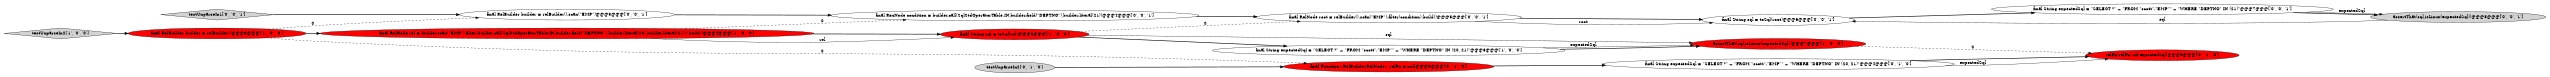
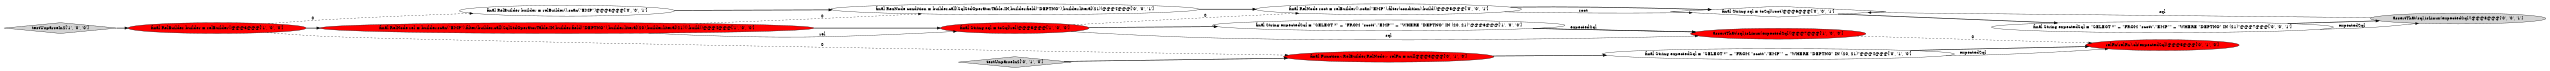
node "testUnparseIn1['0', '0', '1']": removed
node "final String sql = toSql(root)@@@6@@@['0', '0', '1']": shape ellipse -> diamond
node "testUnparseIn2['0', '1', '0']": shape ellipse -> diamond
